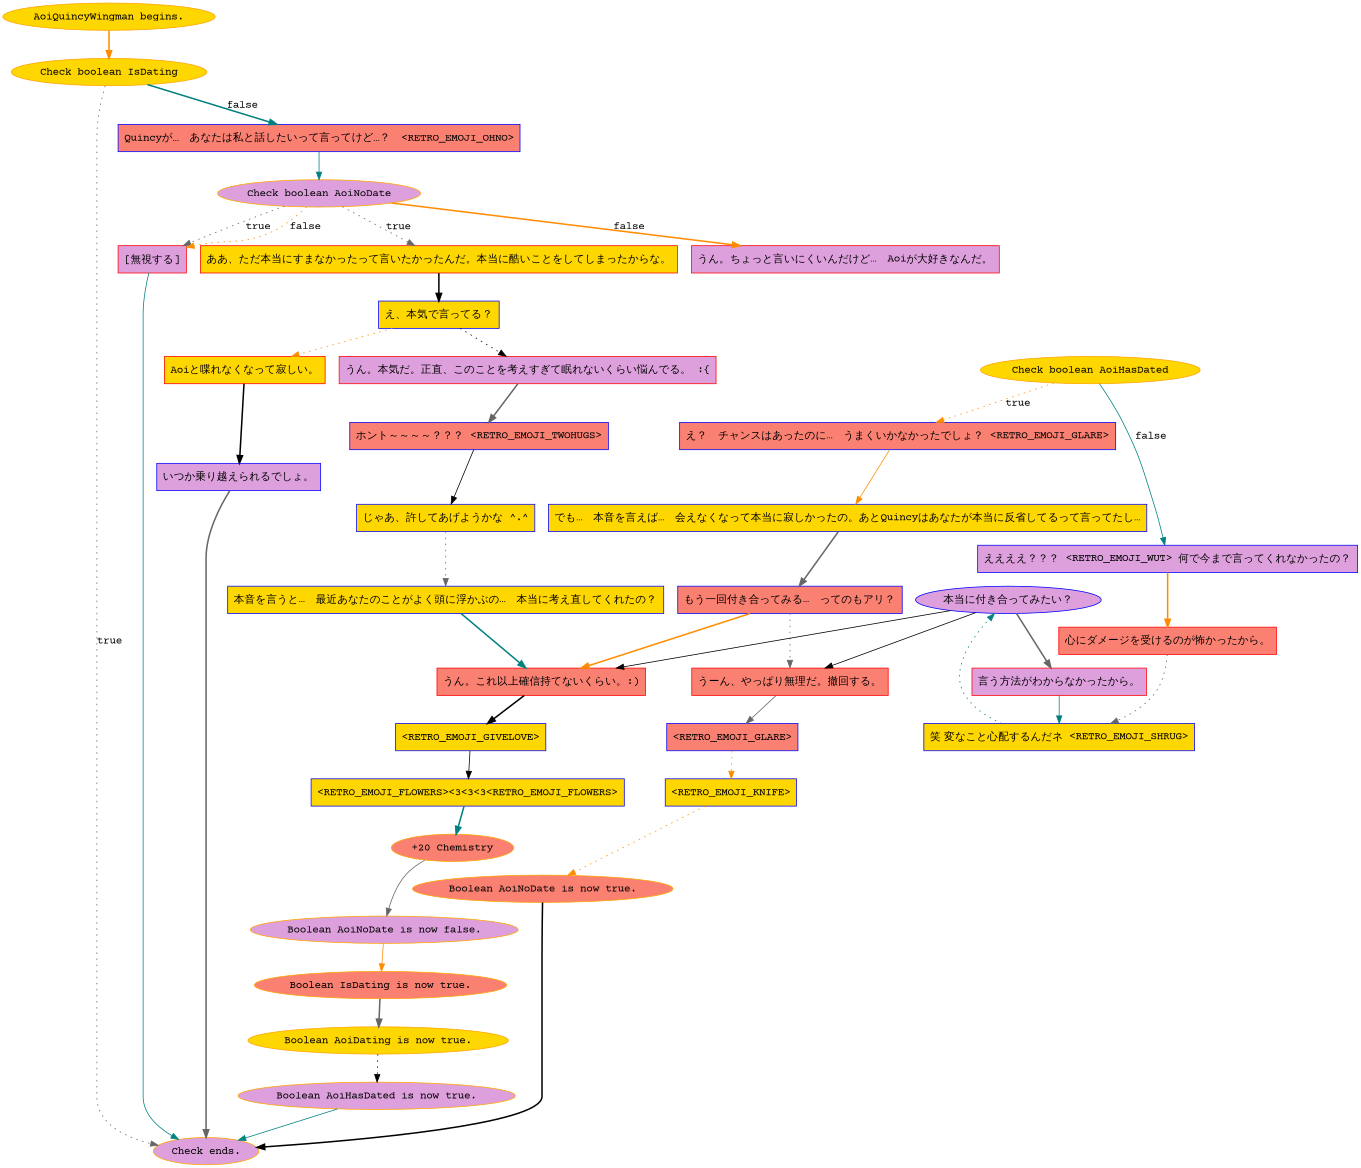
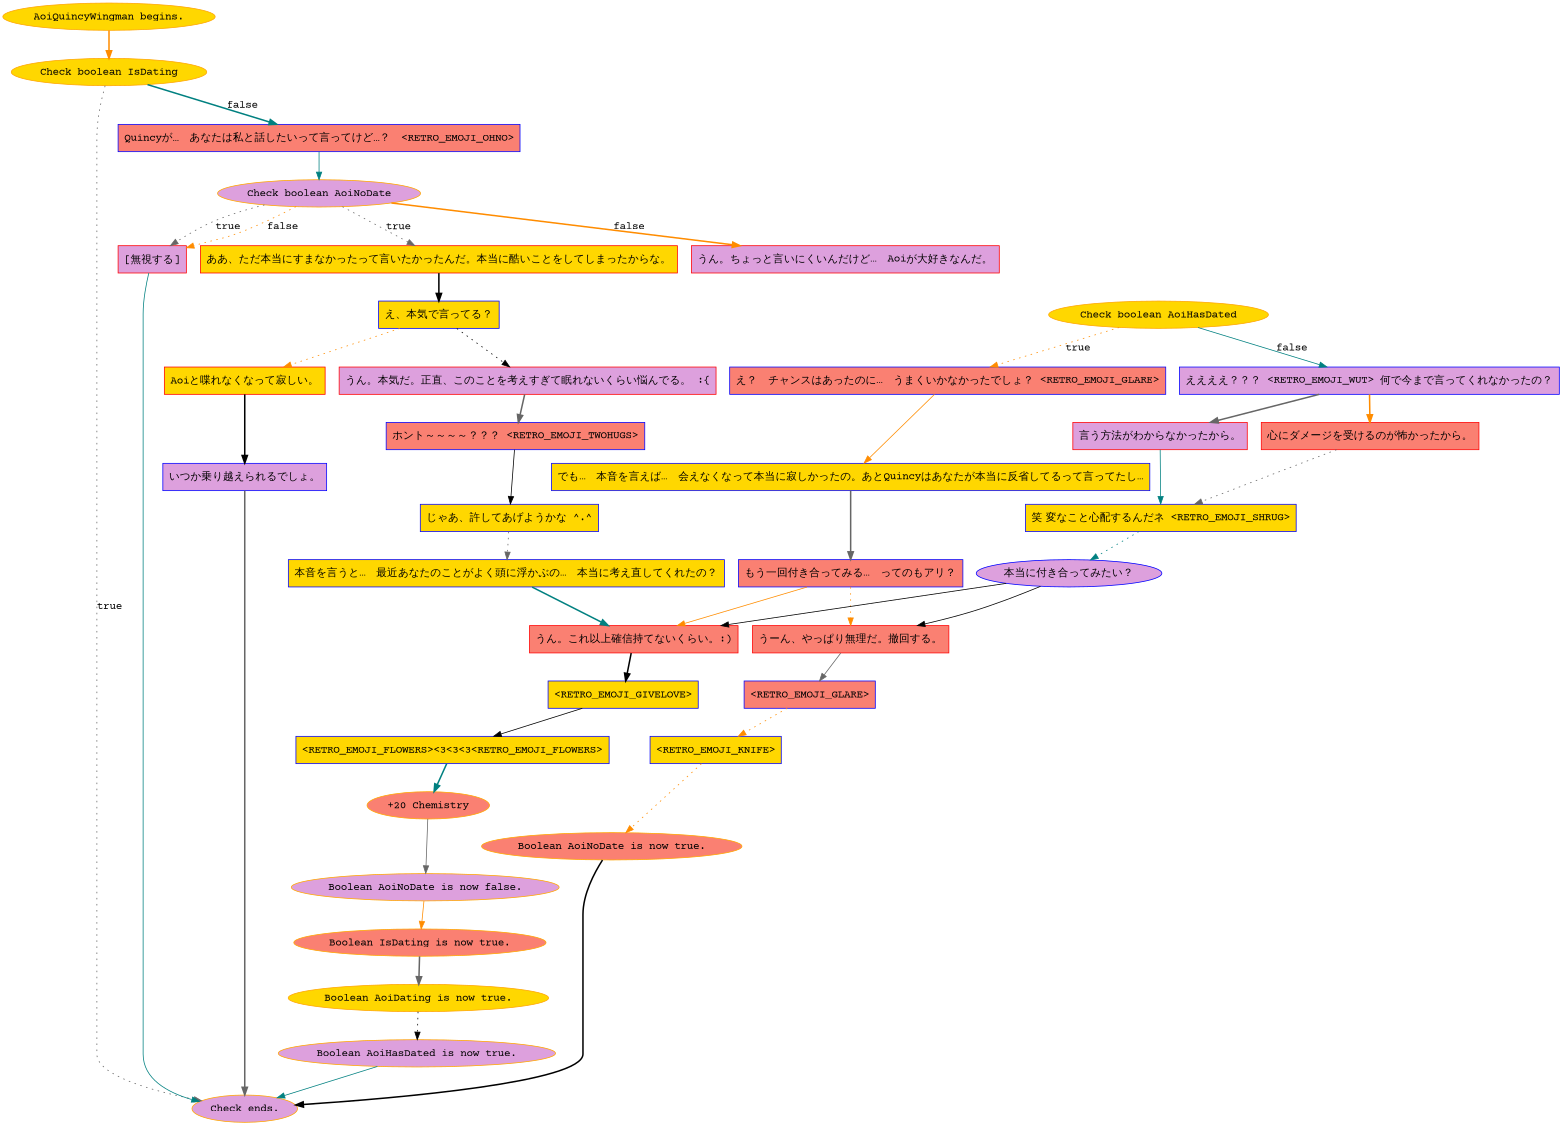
edge "もう一回付き合ってみる…　ってのもアリ？" -> "うーん、やっぱり無理だ。撤回する。": color gray40 -> darkorange
edge "本当に付き合ってみたい？" -> "言う方法がわからなかったから。": now "ええええ？？？ <RETRO_EMOJI_WUT> 何で今まで言ってくれなかったの？" -> "言う方法がわからなかったから。"
edge "もう一回付き合ってみる…　ってのもアリ？" -> "うん。これ以上確信持てないくらい。:)": style bold -> solid
